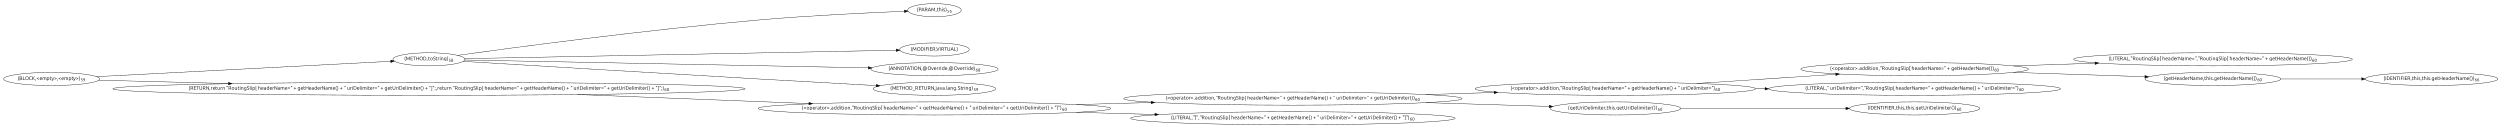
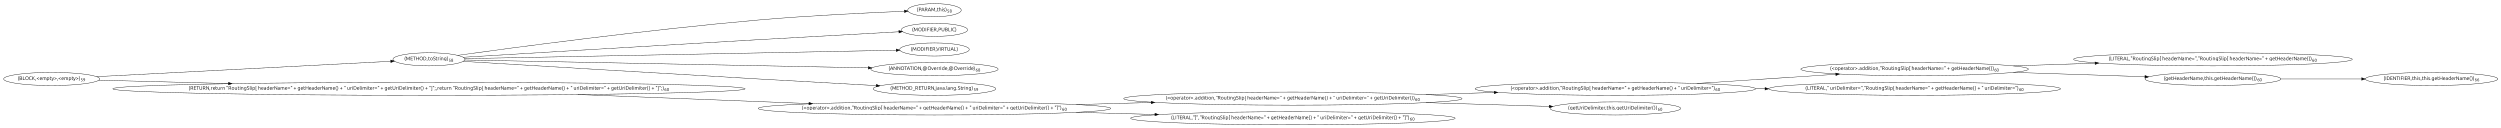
node "(PARAM,this)": text "56" -> "58"
node "(MODIFIER,PUBLIC)": added
node "(IDENTIFIER,this,this.getUriDelimiter())": removed
